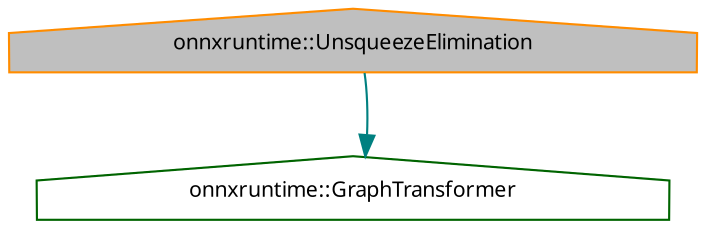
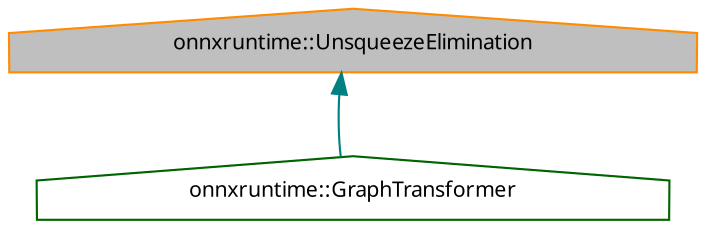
edge "onnxruntime::UnsqueezeElimination" -> "onnxruntime::GraphTransformer": reversed
